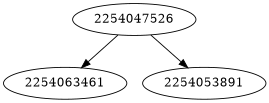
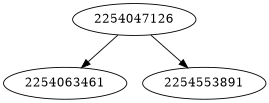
node "2254047526": label "2254047526" -> "2254047126"
node "2254053891": label "2254053891" -> "2254553891"
